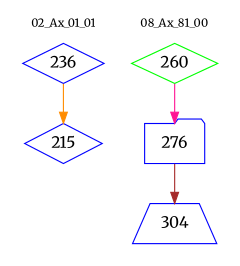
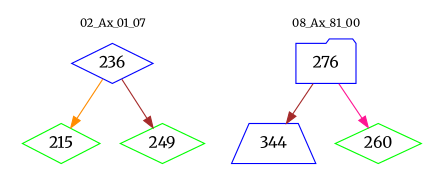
cluster "02_Ax_01_01": label "02_Ax_01_01" -> "02_Ax_01_07"
edge "260" -> "276": reversed
node "215": color blue -> green
node "249": added
node "304": label "304" -> "344"
